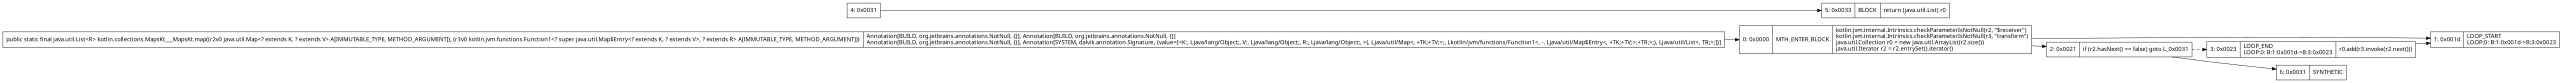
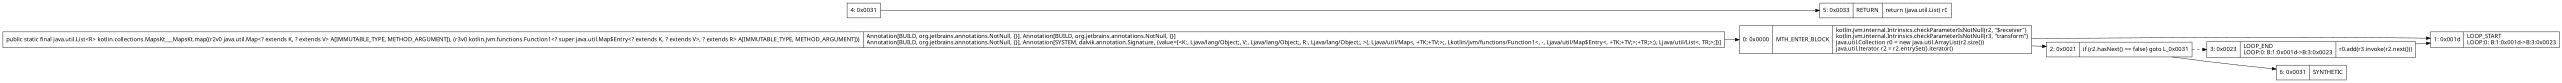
node "5: 0x0033": text "BLOCK" -> "RETURN"
